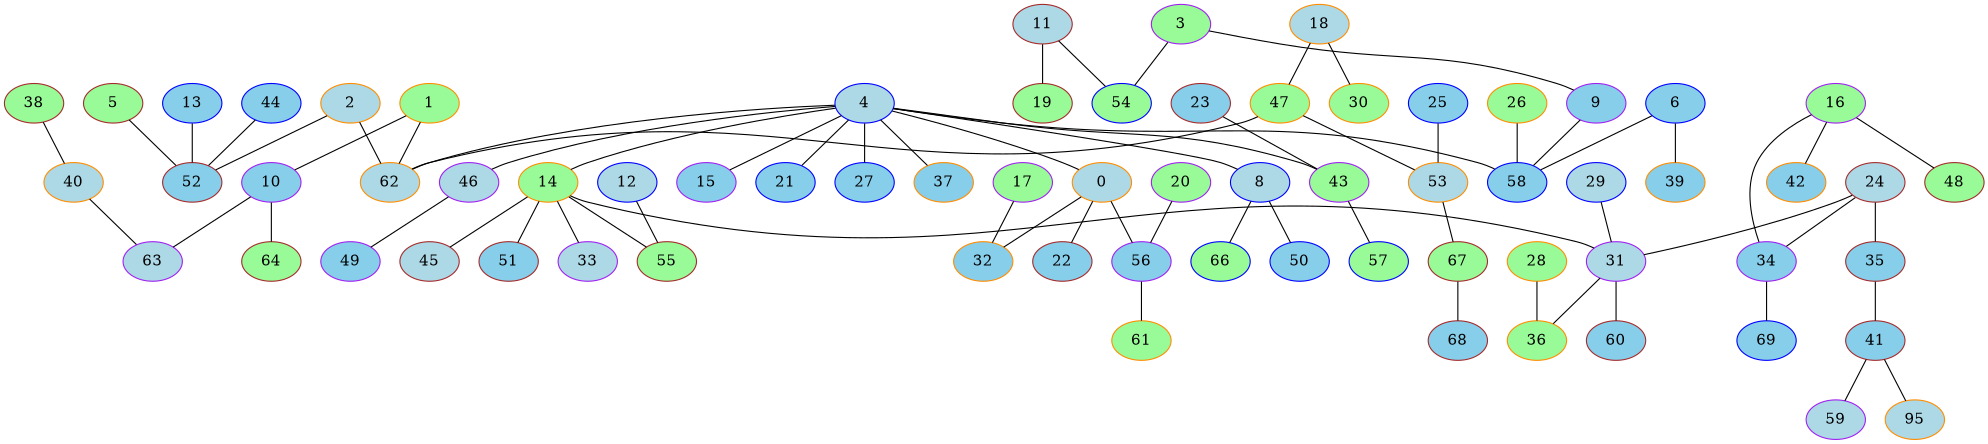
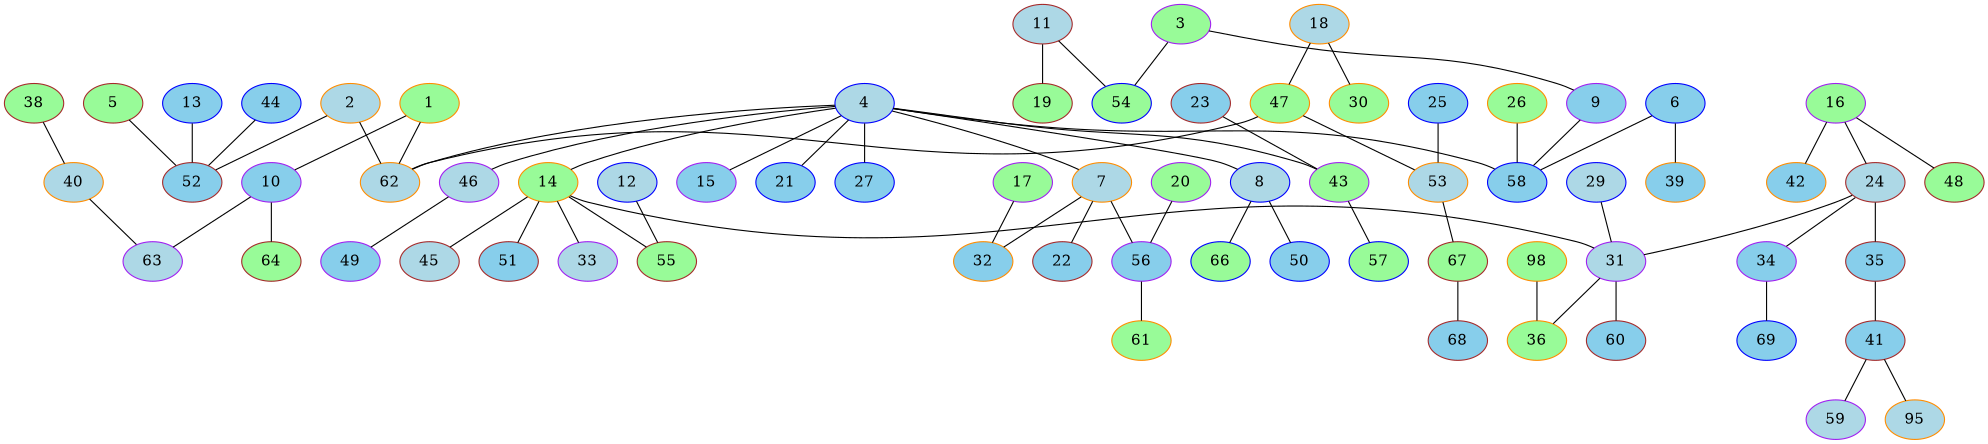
edge "16" -- "34": now "16" -- "24"
node "37": removed
node "0": label "0" -> "7"
node "28": label "28" -> "98"
